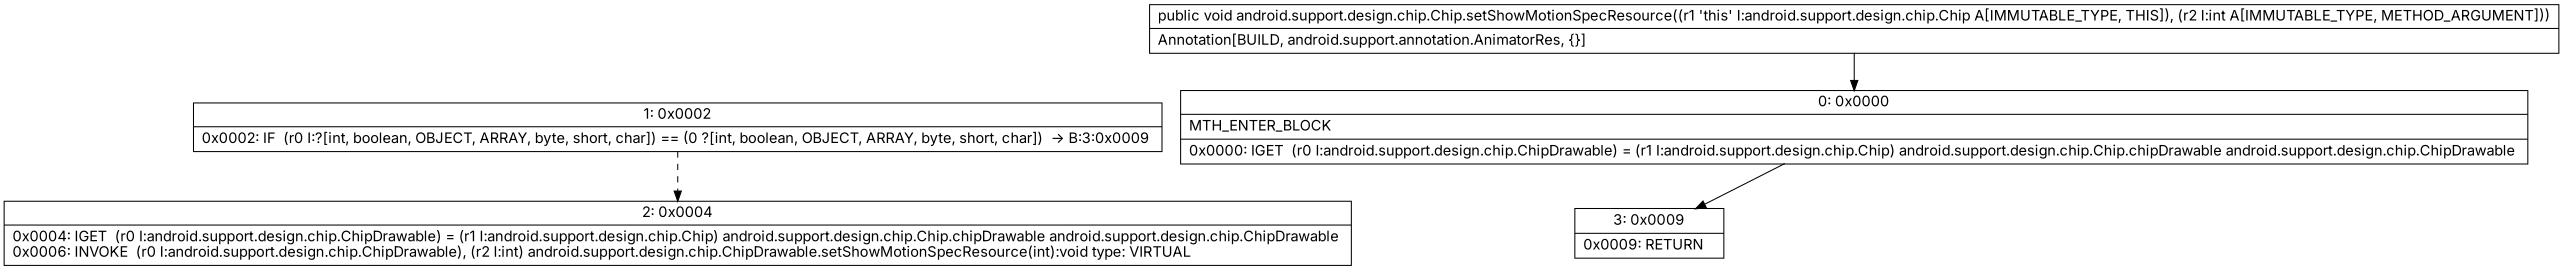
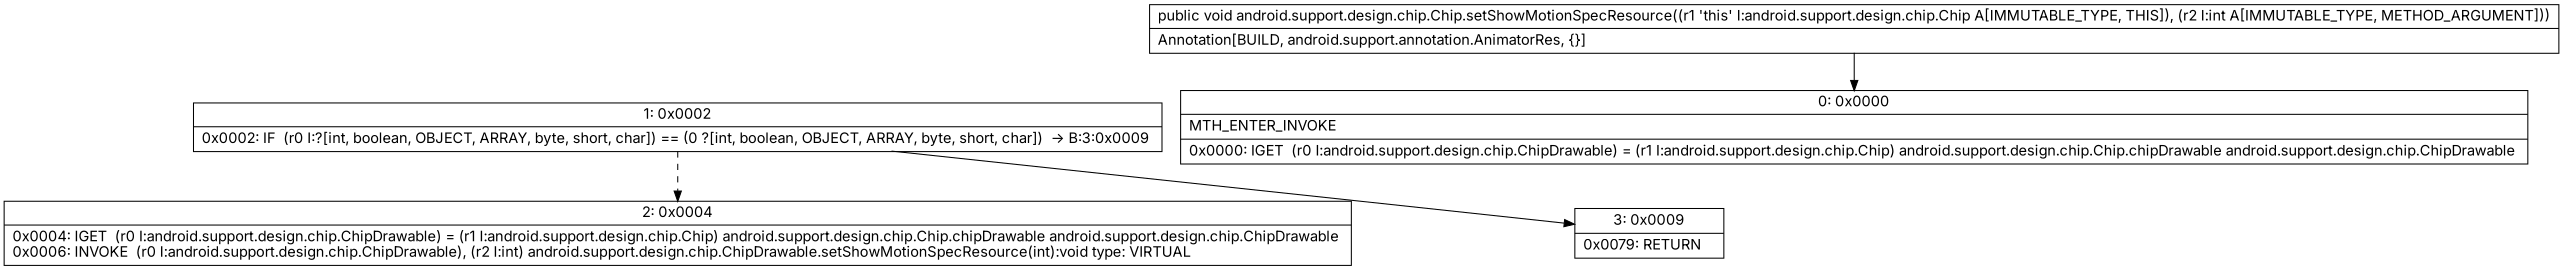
node "0: 0x0000": text "MTH_ENTER_BLOCK" -> "MTH_ENTER_INVOKE"
edge "0: 0x0000" -> "3: 0x0009": now "1: 0x0002" -> "3: 0x0009"
node "3: 0x0009": text "0x0009: RETURN" -> "0x0079: RETURN"
